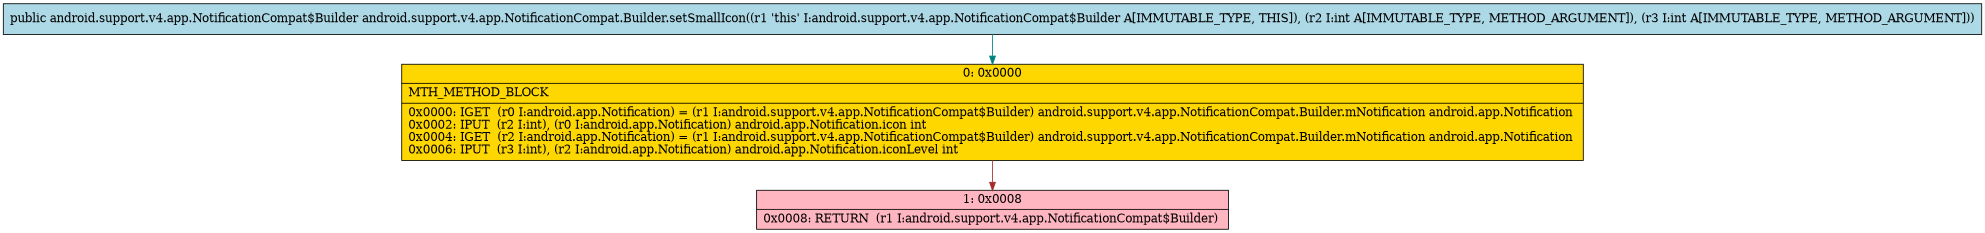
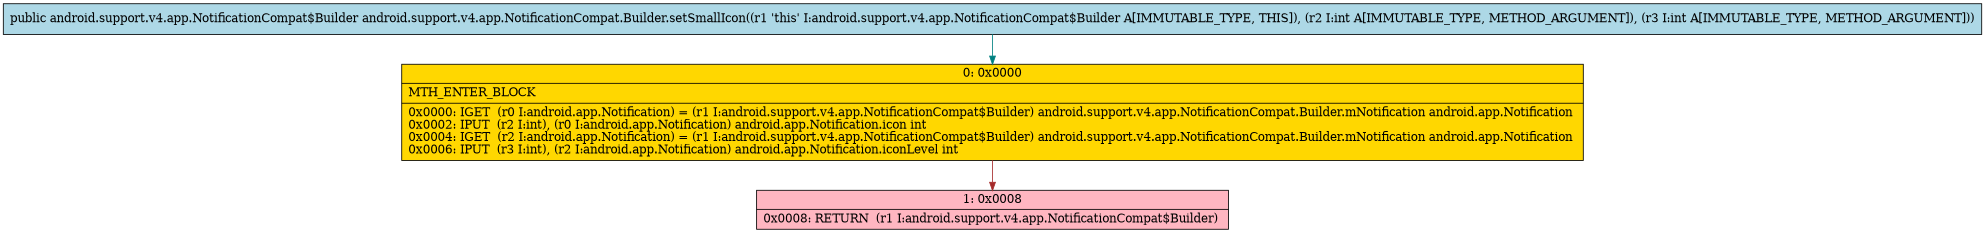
node "0: 0x0000": text "MTH_METHOD_BLOCK" -> "MTH_ENTER_BLOCK"
